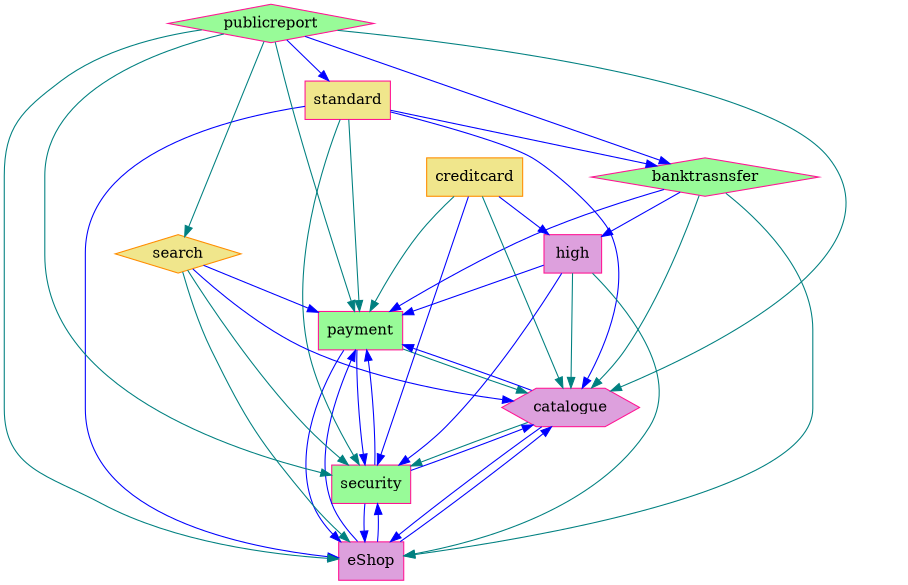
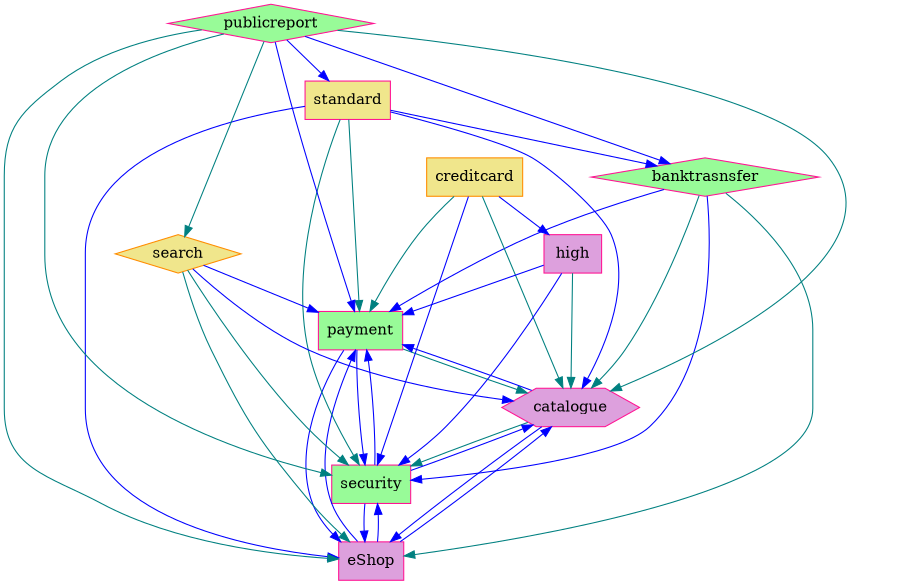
edge "publicreport" -> "payment": color teal -> blue
edge "banktrasnsfer" -> "high": now "banktrasnsfer" -> "security"
edge "high" -> "eShop": removed
